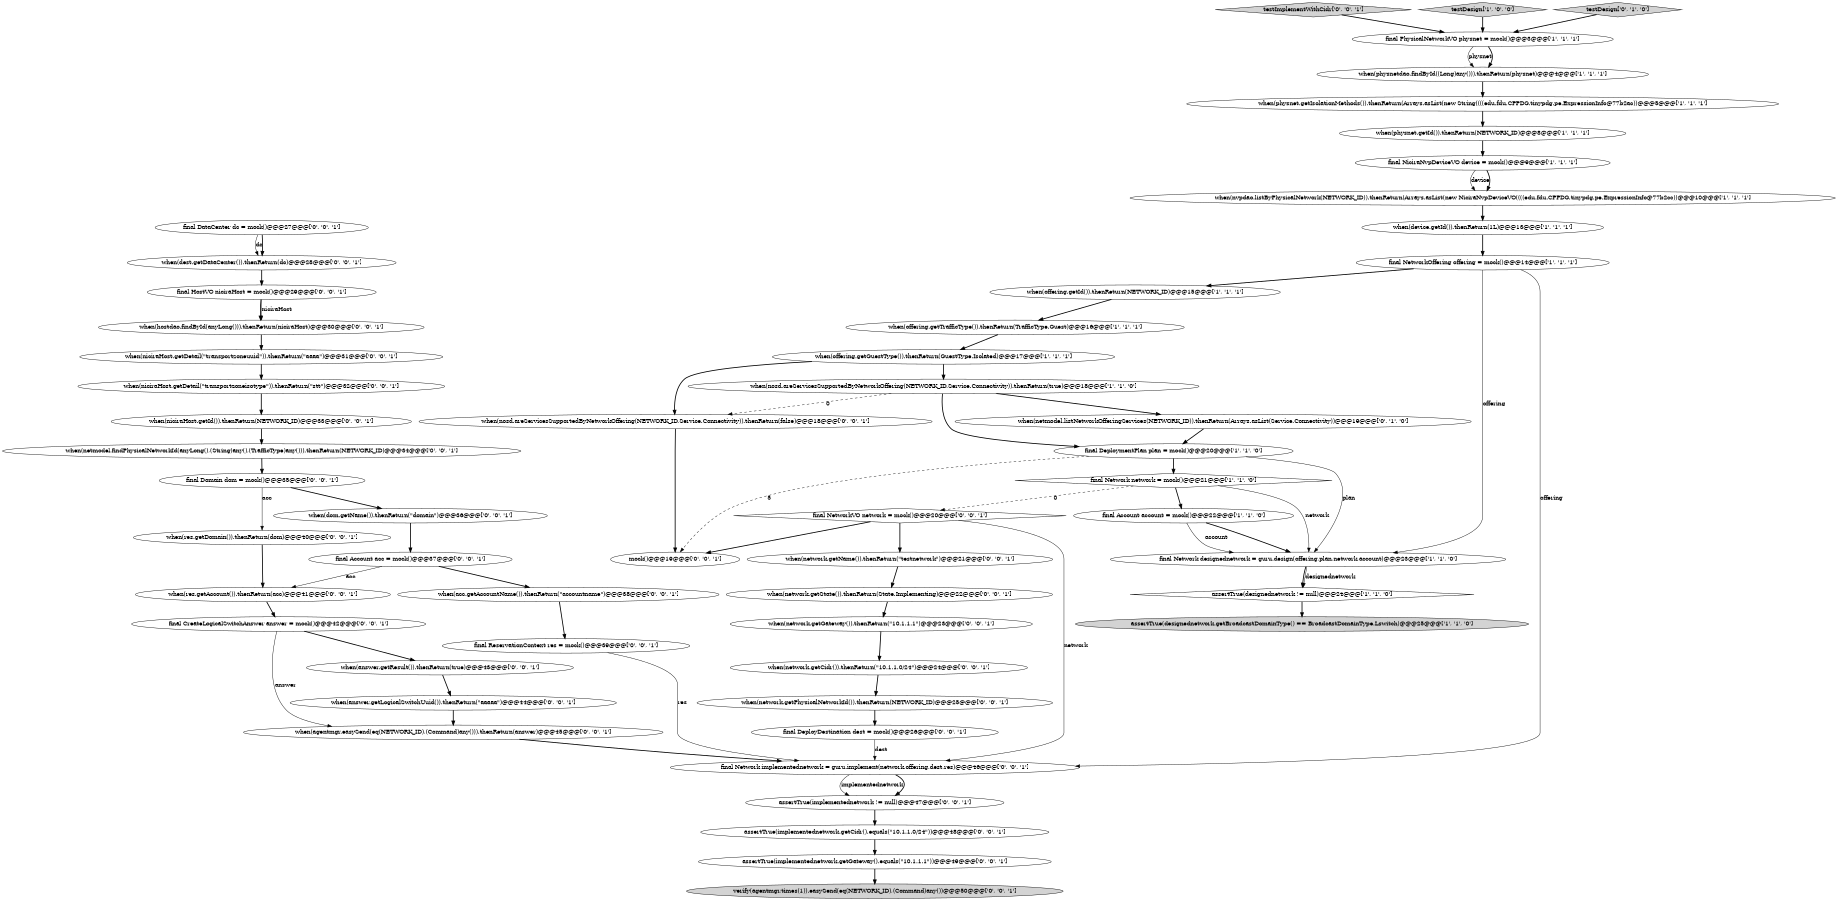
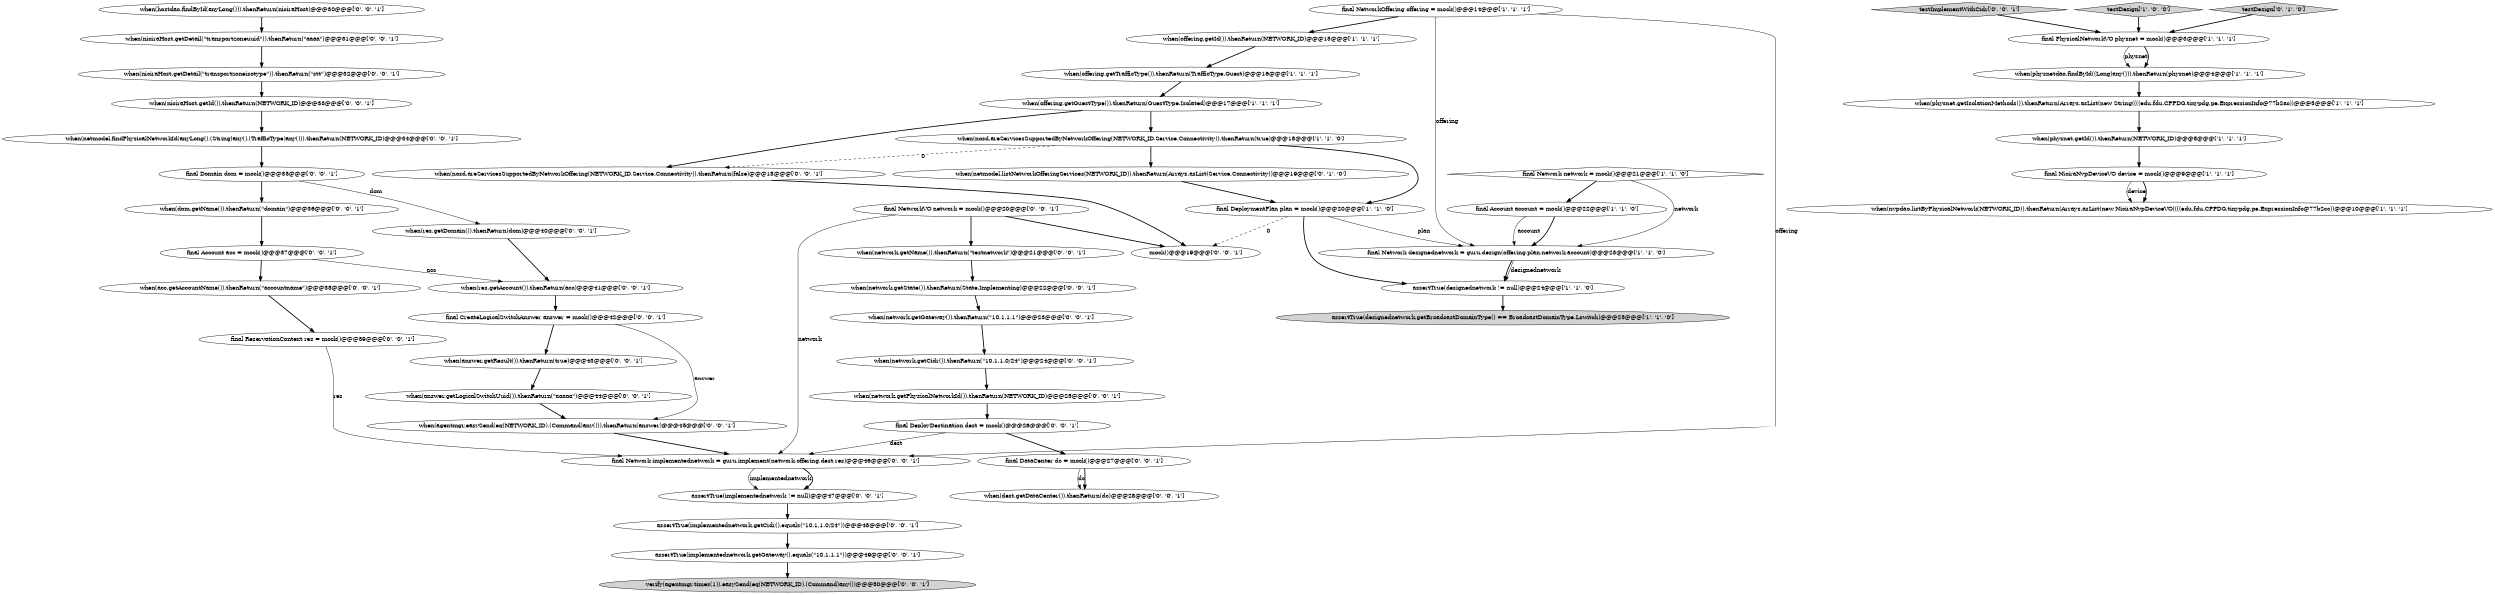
node "when(device.getId()).thenReturn(1L)@@@13@@@['1', '1', '1']": removed
node "final HostVO niciraHost = mock()@@@29@@@['0', '0', '1']": removed
edge "final DeployDestination dest = mock()@@@26@@@['0', '0', '1']" -> "final DataCenter dc = mock()@@@27@@@['0', '0', '1']": added
edge "final DeploymentPlan plan = mock()@@@20@@@['1', '1', '0']" -> "final Network network = mock()@@@21@@@['1', '1', '0']": now "final DeploymentPlan plan = mock()@@@20@@@['1', '1', '0']" -> "assertTrue(designednetwork != null)@@@24@@@['1', '1', '0']"
edge "final Domain dom = mock()@@@35@@@['0', '0', '1']" -> "when(res.getDomain()).thenReturn(dom)@@@40@@@['0', '0', '1']": label "acc" -> "dom"
edge "final DeploymentPlan plan = mock()@@@20@@@['1', '1', '0']" -> "mock()@@@19@@@['0', '0', '1']": label "5" -> "0"
edge "final Network network = mock()@@@21@@@['1', '1', '0']" -> "final NetworkVO network = mock()@@@20@@@['0', '0', '1']": removed, label "0"
node "final NetworkVO network = mock()@@@20@@@['0', '0', '1']": shape diamond -> ellipse
node "assertTrue(designednetwork != null)@@@24@@@['1', '1', '0']": shape diamond -> ellipse
